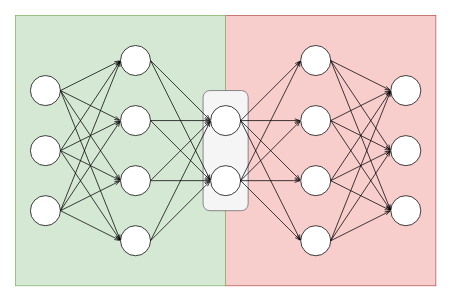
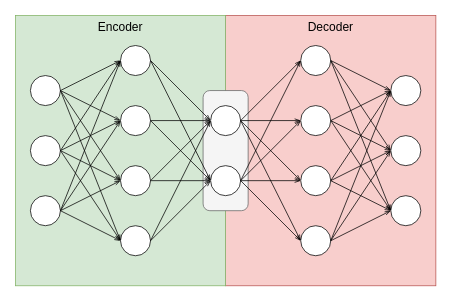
node "Encoder": added
node "Decoder": added
